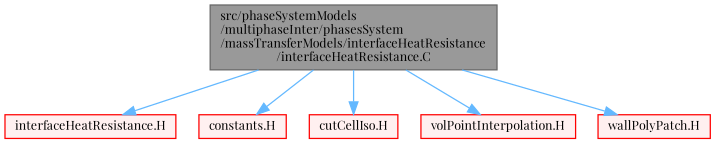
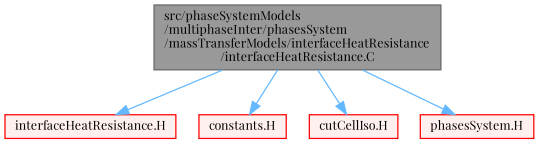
node "volPointInterpolation.H": removed
node "wallPolyPatch.H": label "wallPolyPatch.H" -> "phasesSystem.H"
